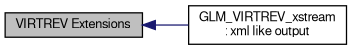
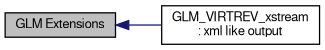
node "VIRTREV Extensions": label "VIRTREV Extensions" -> "GLM Extensions"
